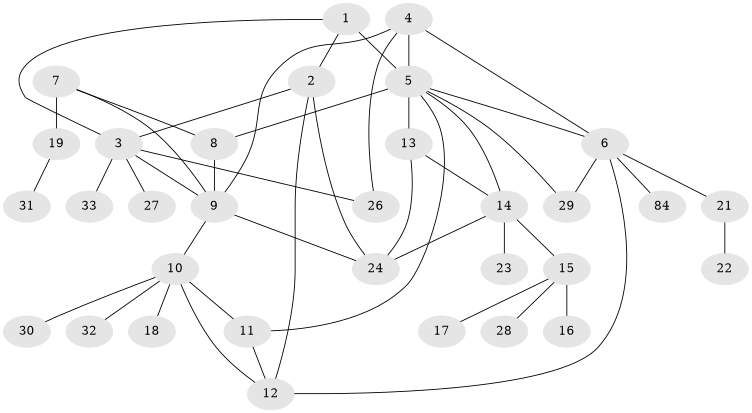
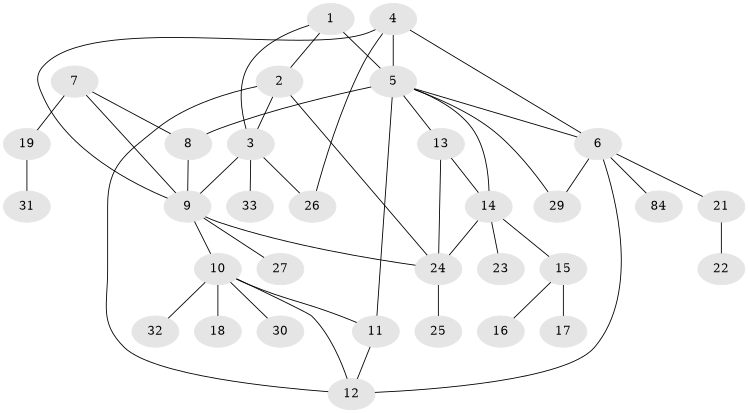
edge "3" -- "27": now "9" -- "27"
node "25": added
node "28": removed
